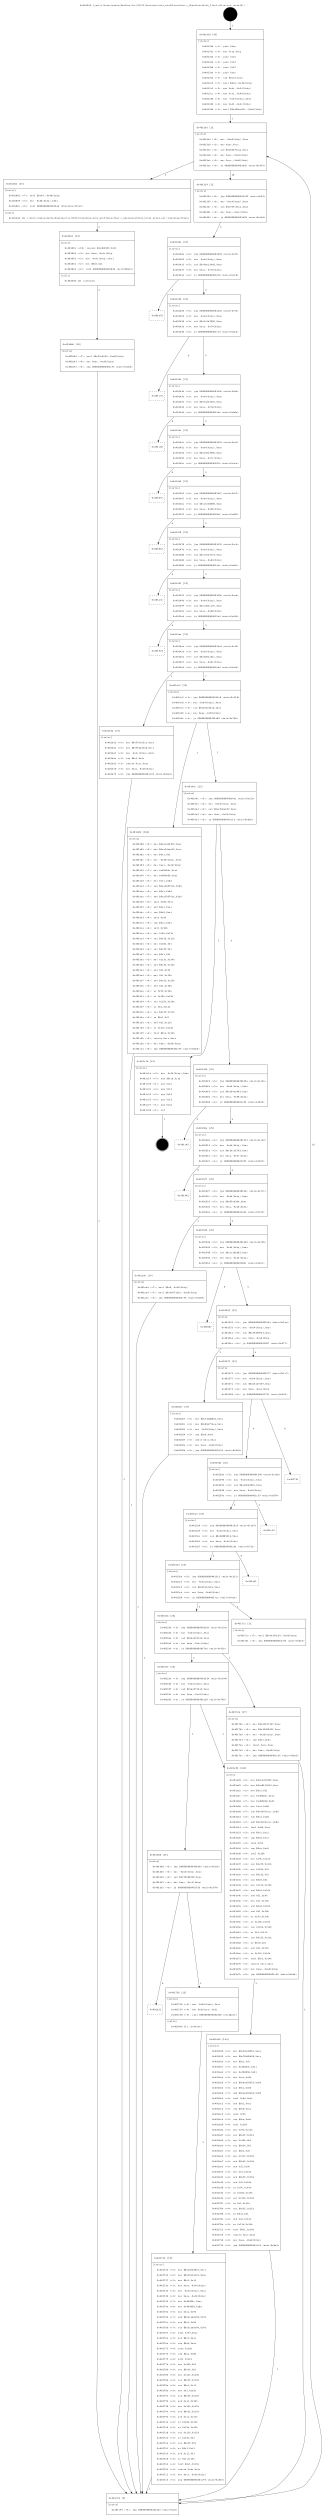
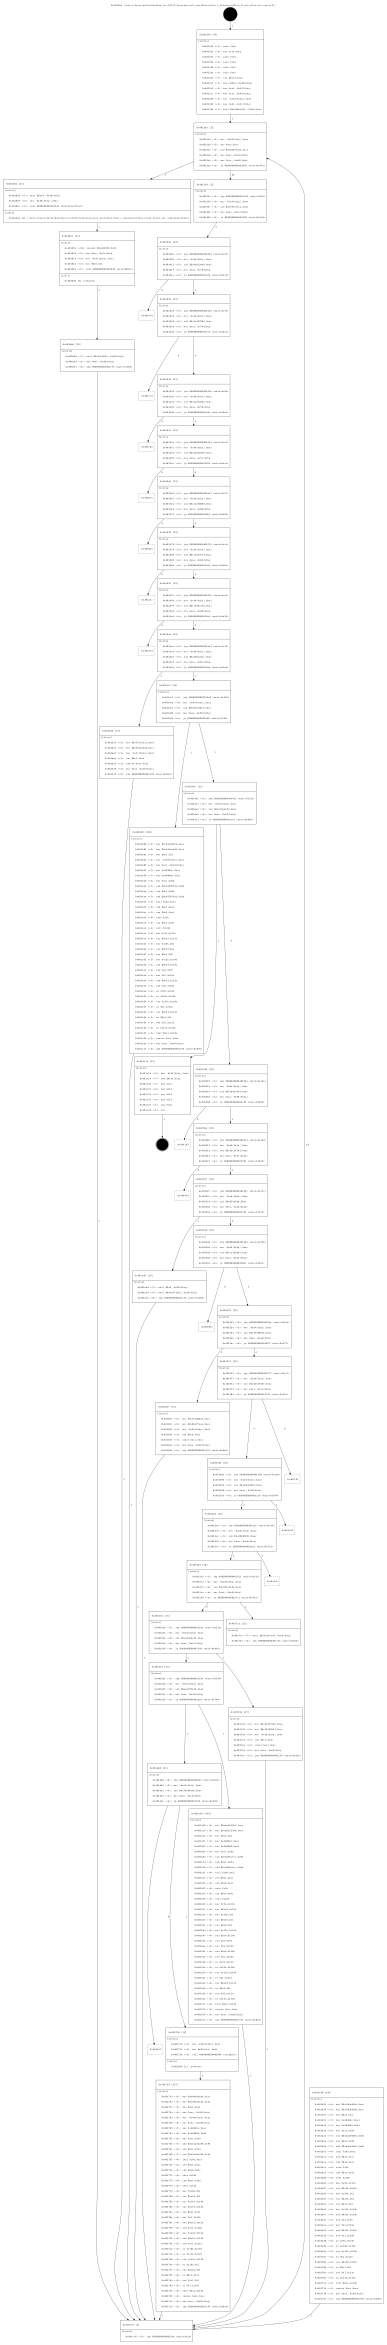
edge "0x401af0 [144]" -> "0x401690 [144]": now "0x401af0 [144]" -> "0x401c95 [5]"
